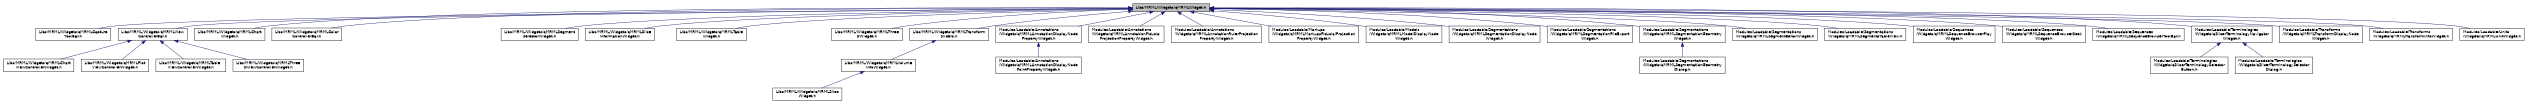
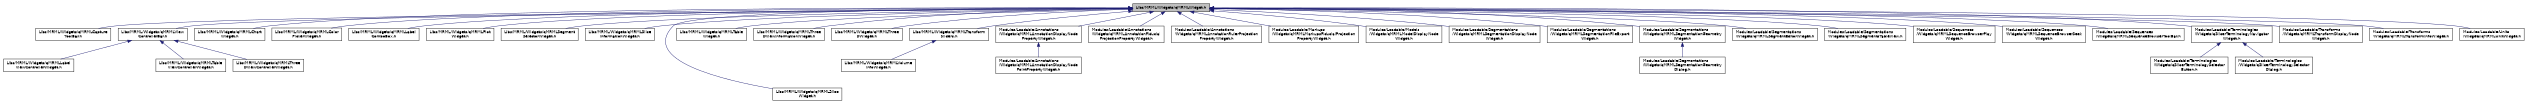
node "Libs/MRML/Widgets/qMRMLColor ControllerBar.h": label "Libs/MRML/Widgets/qMRMLColor ControllerBar.h" -> "Libs/MRML/Widgets/qMRMLColor PickerWidget.h"
node "Libs/MRML/Widgets/qMRMLLabel ComboBox.h": added
node "Libs/MRML/Widgets/qMRMLPlot Widget.h": added
node "Libs/MRML/Widgets/qMRMLThree DViewInformationWidget.h": added
node "Libs/MRML/Widgets/qMRMLChart ViewControllerWidget.h": label "Libs/MRML/Widgets/qMRMLChart ViewControllerWidget.h" -> "Libs/MRML/Widgets/qMRMLLabel ViewControllerWidget.h"
node "Libs/MRML/Widgets/qMRMLPlot ViewControllerWidget.h": removed
node "Libs/MRML/Widget/qMRMLTable ViewControllerWidget.h": label "Libs/MRML/Widget/qMRMLTable ViewControllerWidget.h" -> "Libs/MRML/Widgets/qMRMLTable ViewControllerWidget.h"
edge "Libs/MRML/Widgets/qMRMLSlice Widget.h" -> "Libs/MRML/Widgets/qMRMLVolume InfoWidget.h": now "Libs/MRML/Widgets/qMRMLSlice Widget.h" -> "Libs/MRML/Widgets/qMRMLWidget.h"
